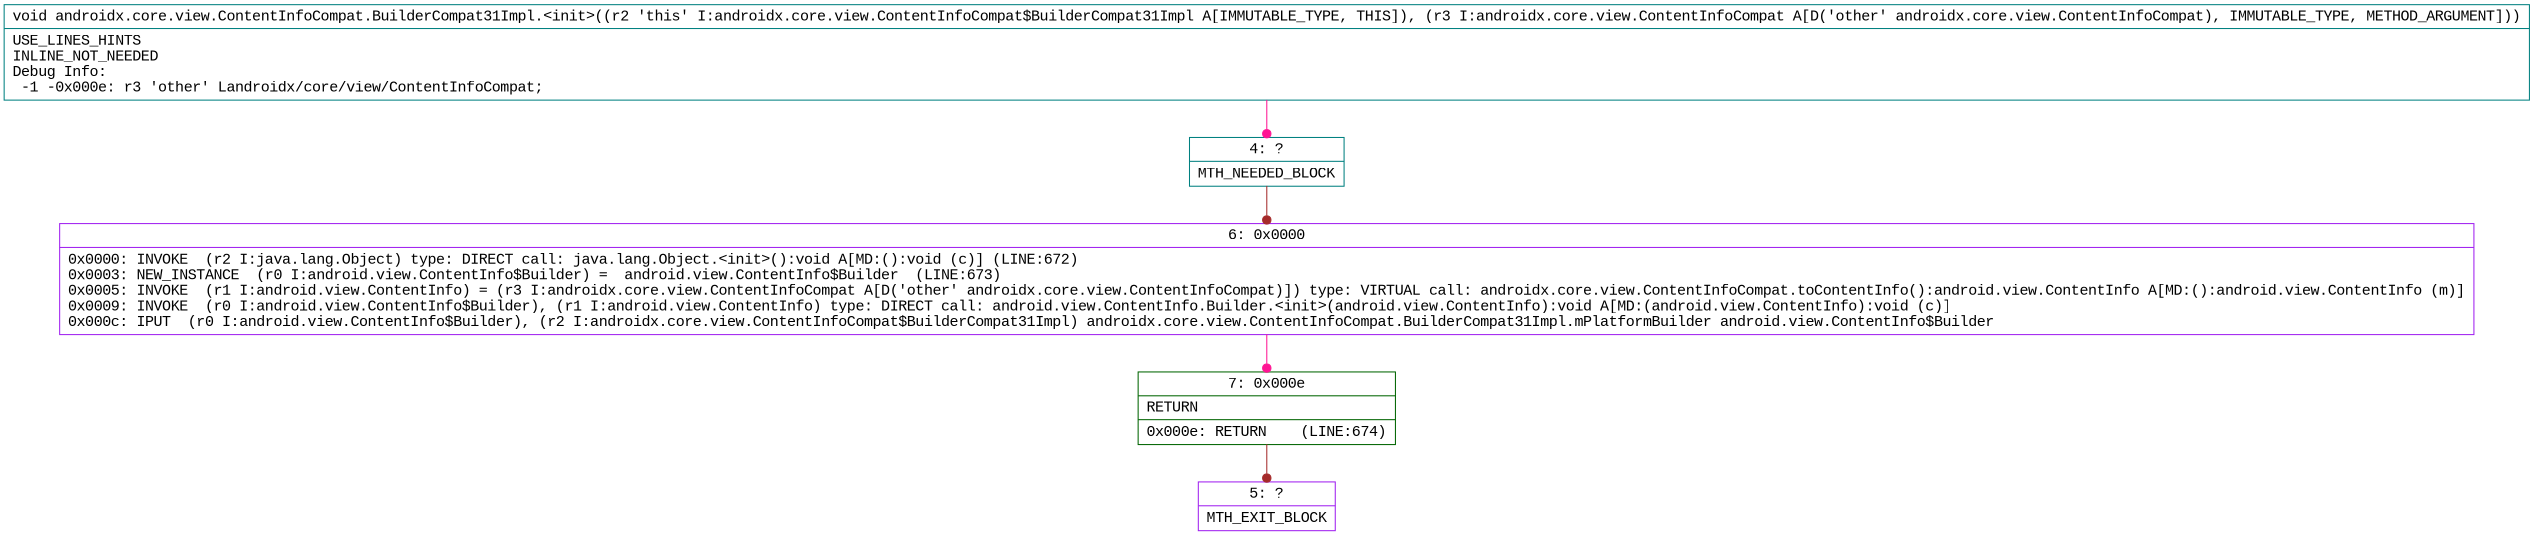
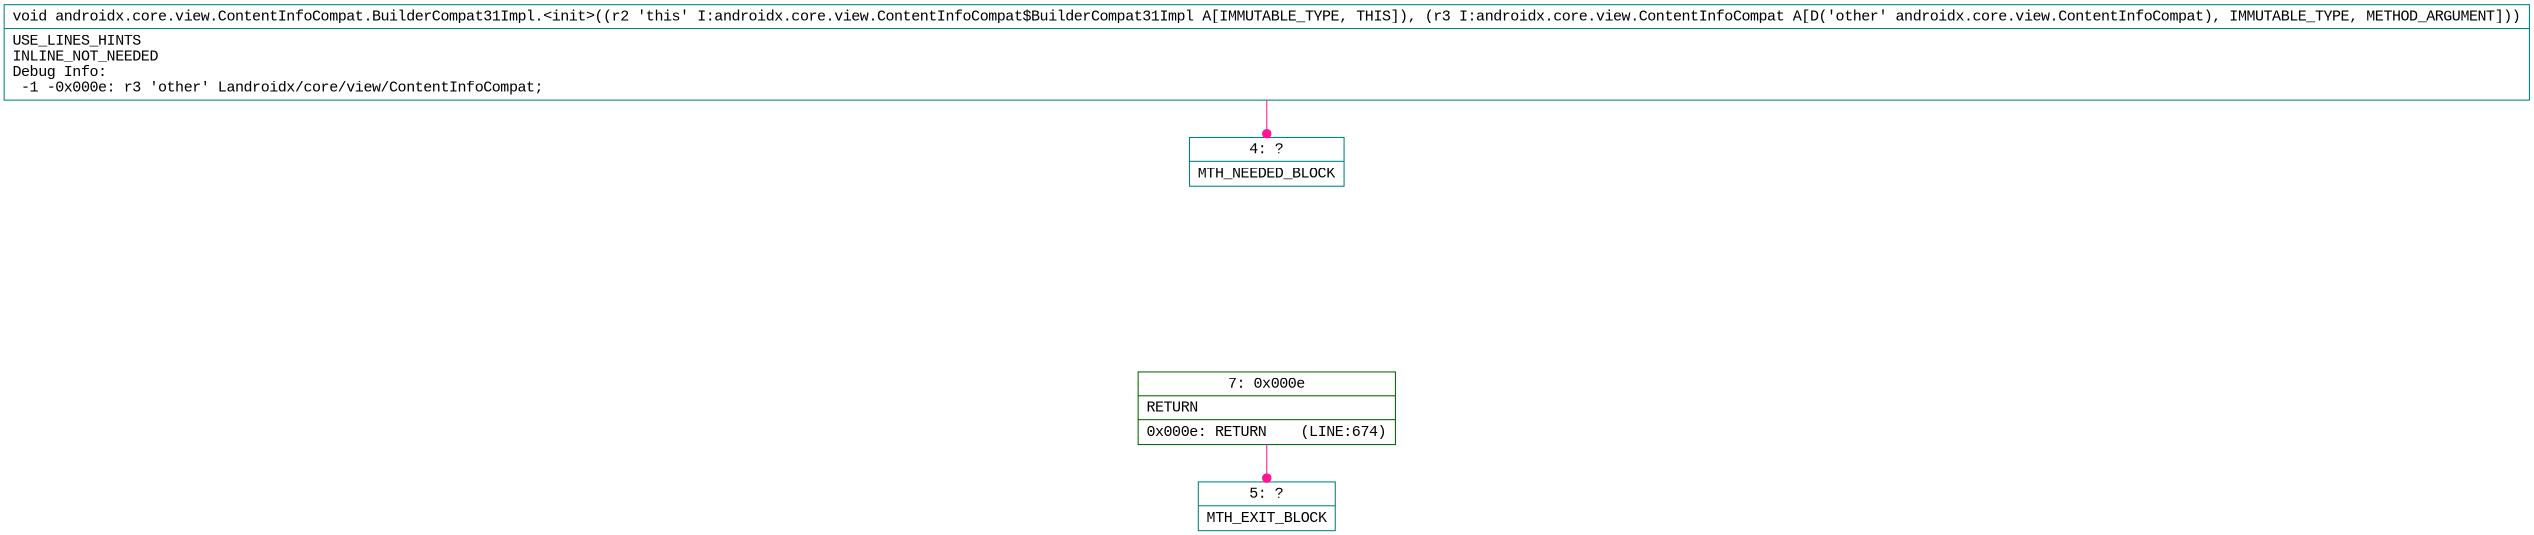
node "6: 0x0000": removed
edge "7: 0x000e" -> "5: ?": color brown -> deeppink
node "5: ?": color purple -> teal
